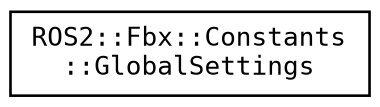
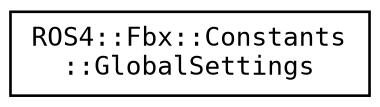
node "ROS2::Fbx::Constants ::GlobalSettings": label "ROS2::Fbx::Constants ::GlobalSettings" -> "ROS4::Fbx::Constants ::GlobalSettings"
